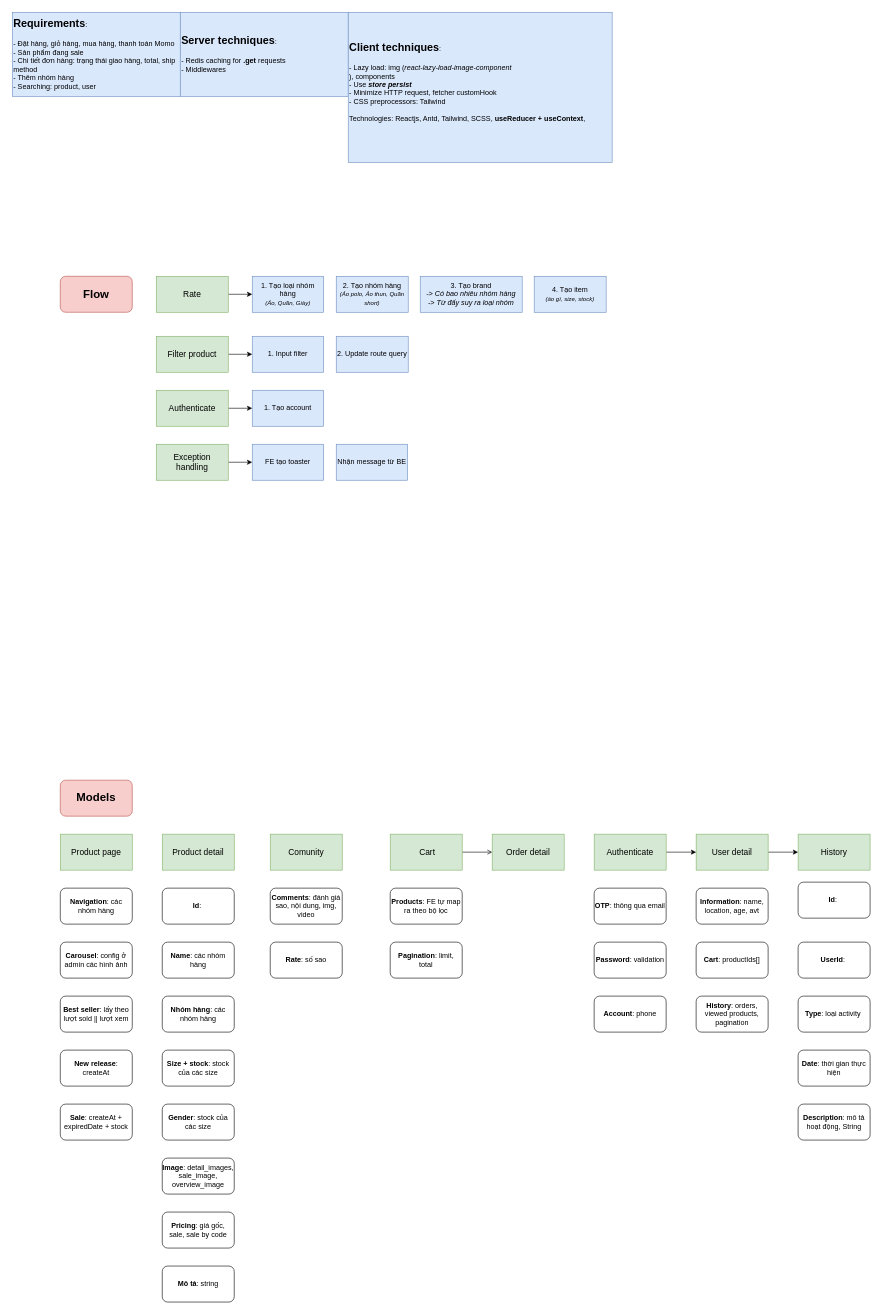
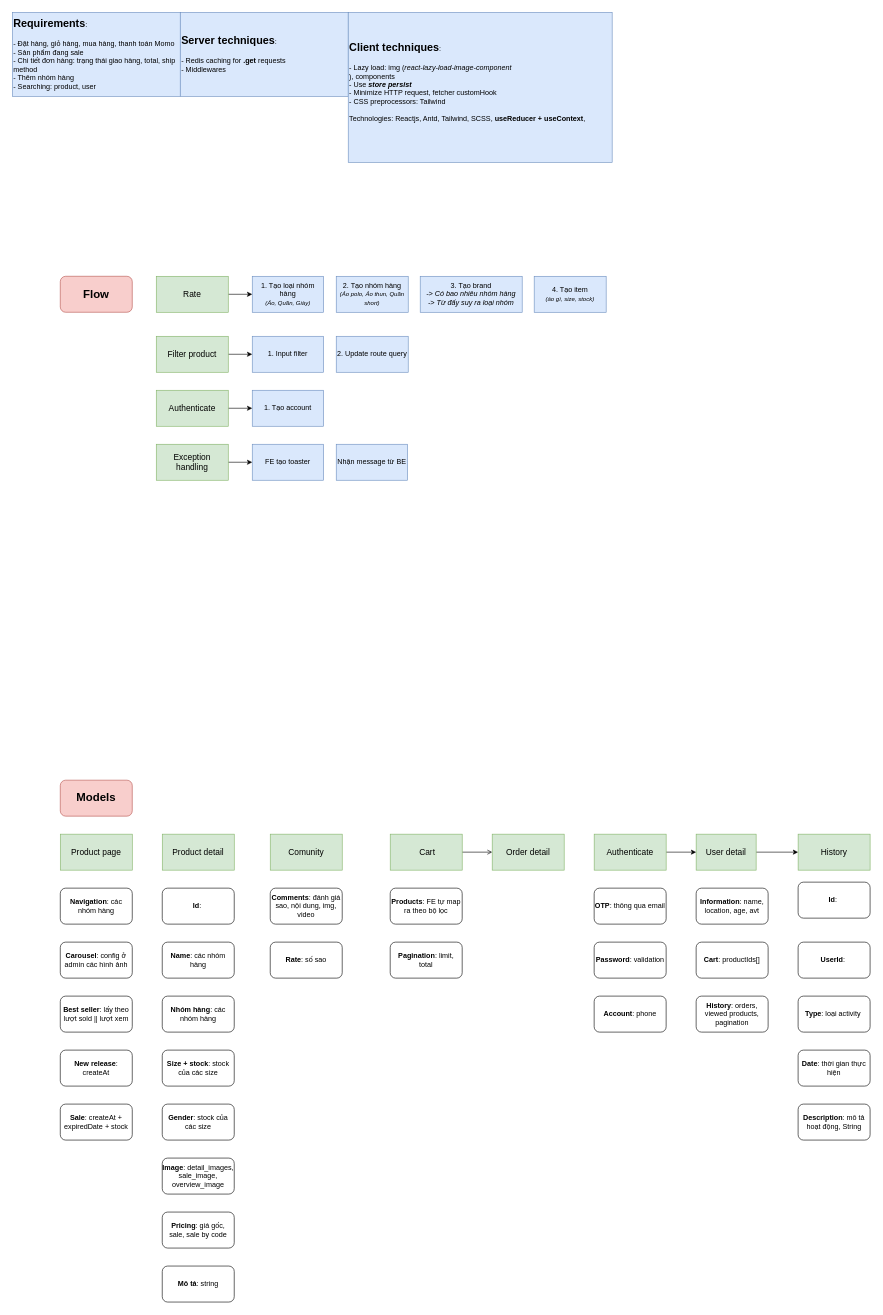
node "User detail": size 72x36 -> 60x36
